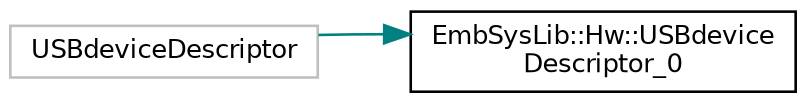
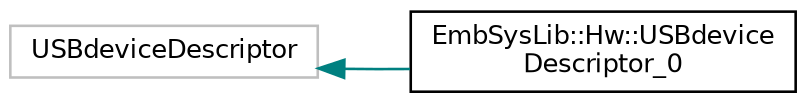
edge "USBdeviceDescriptor" -> "EmbSysLib::Hw::USBdevice Descriptor_0": reversed
